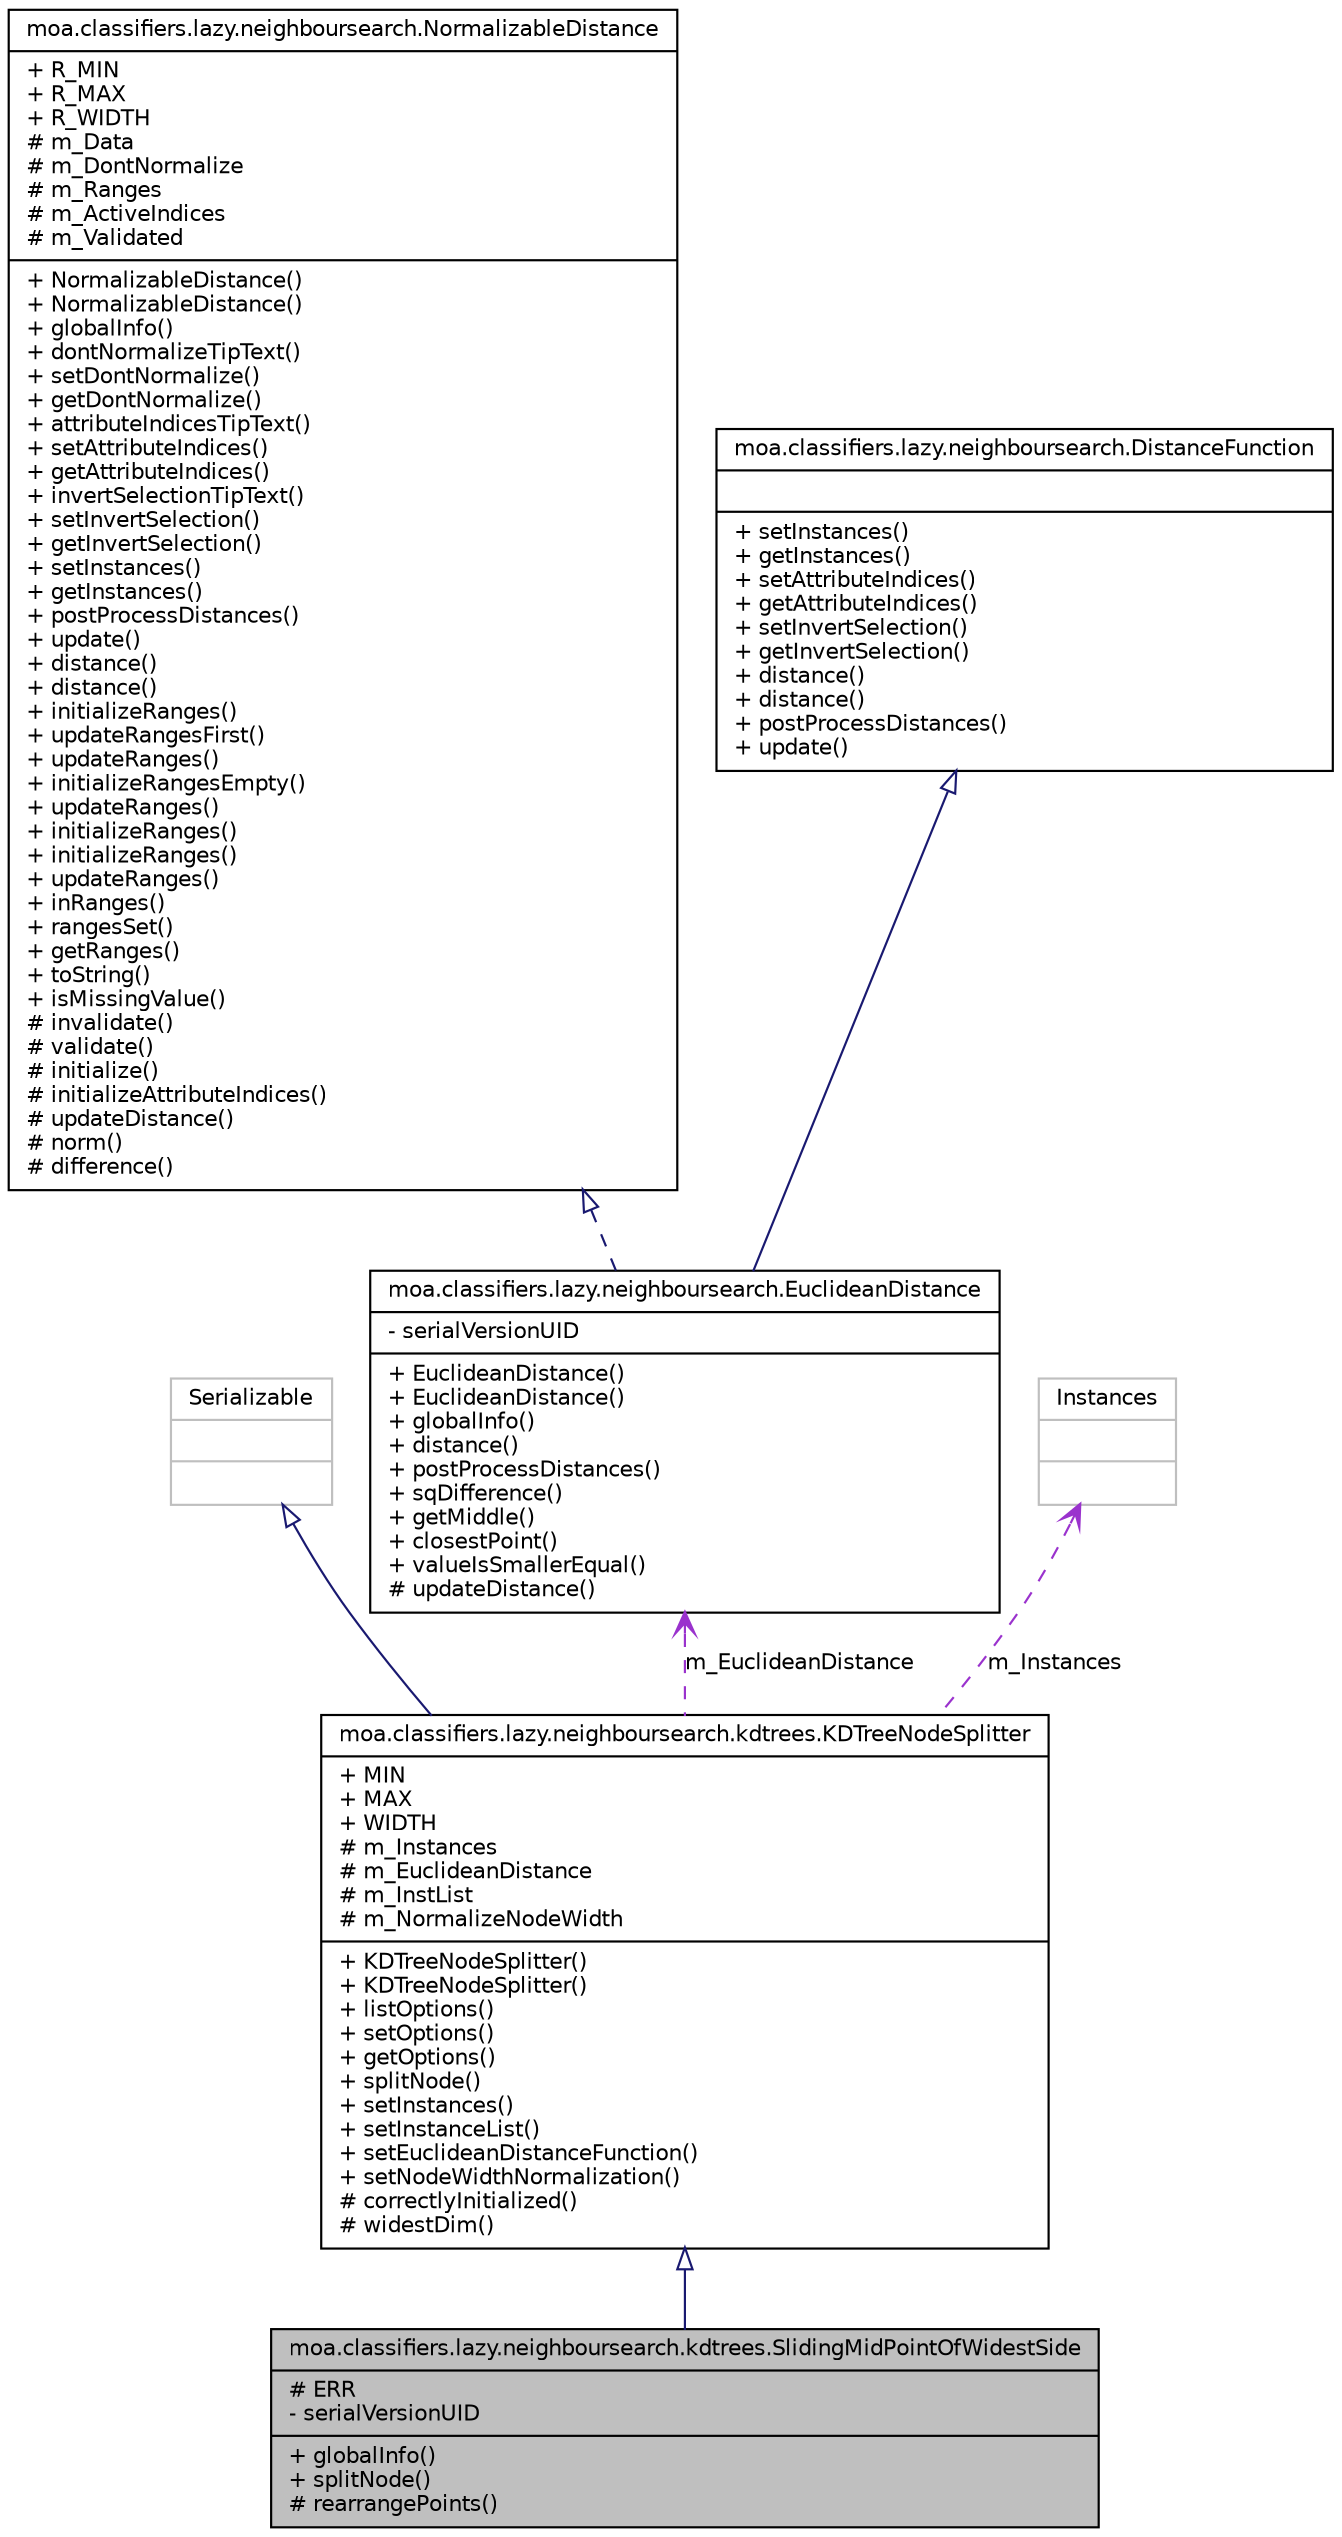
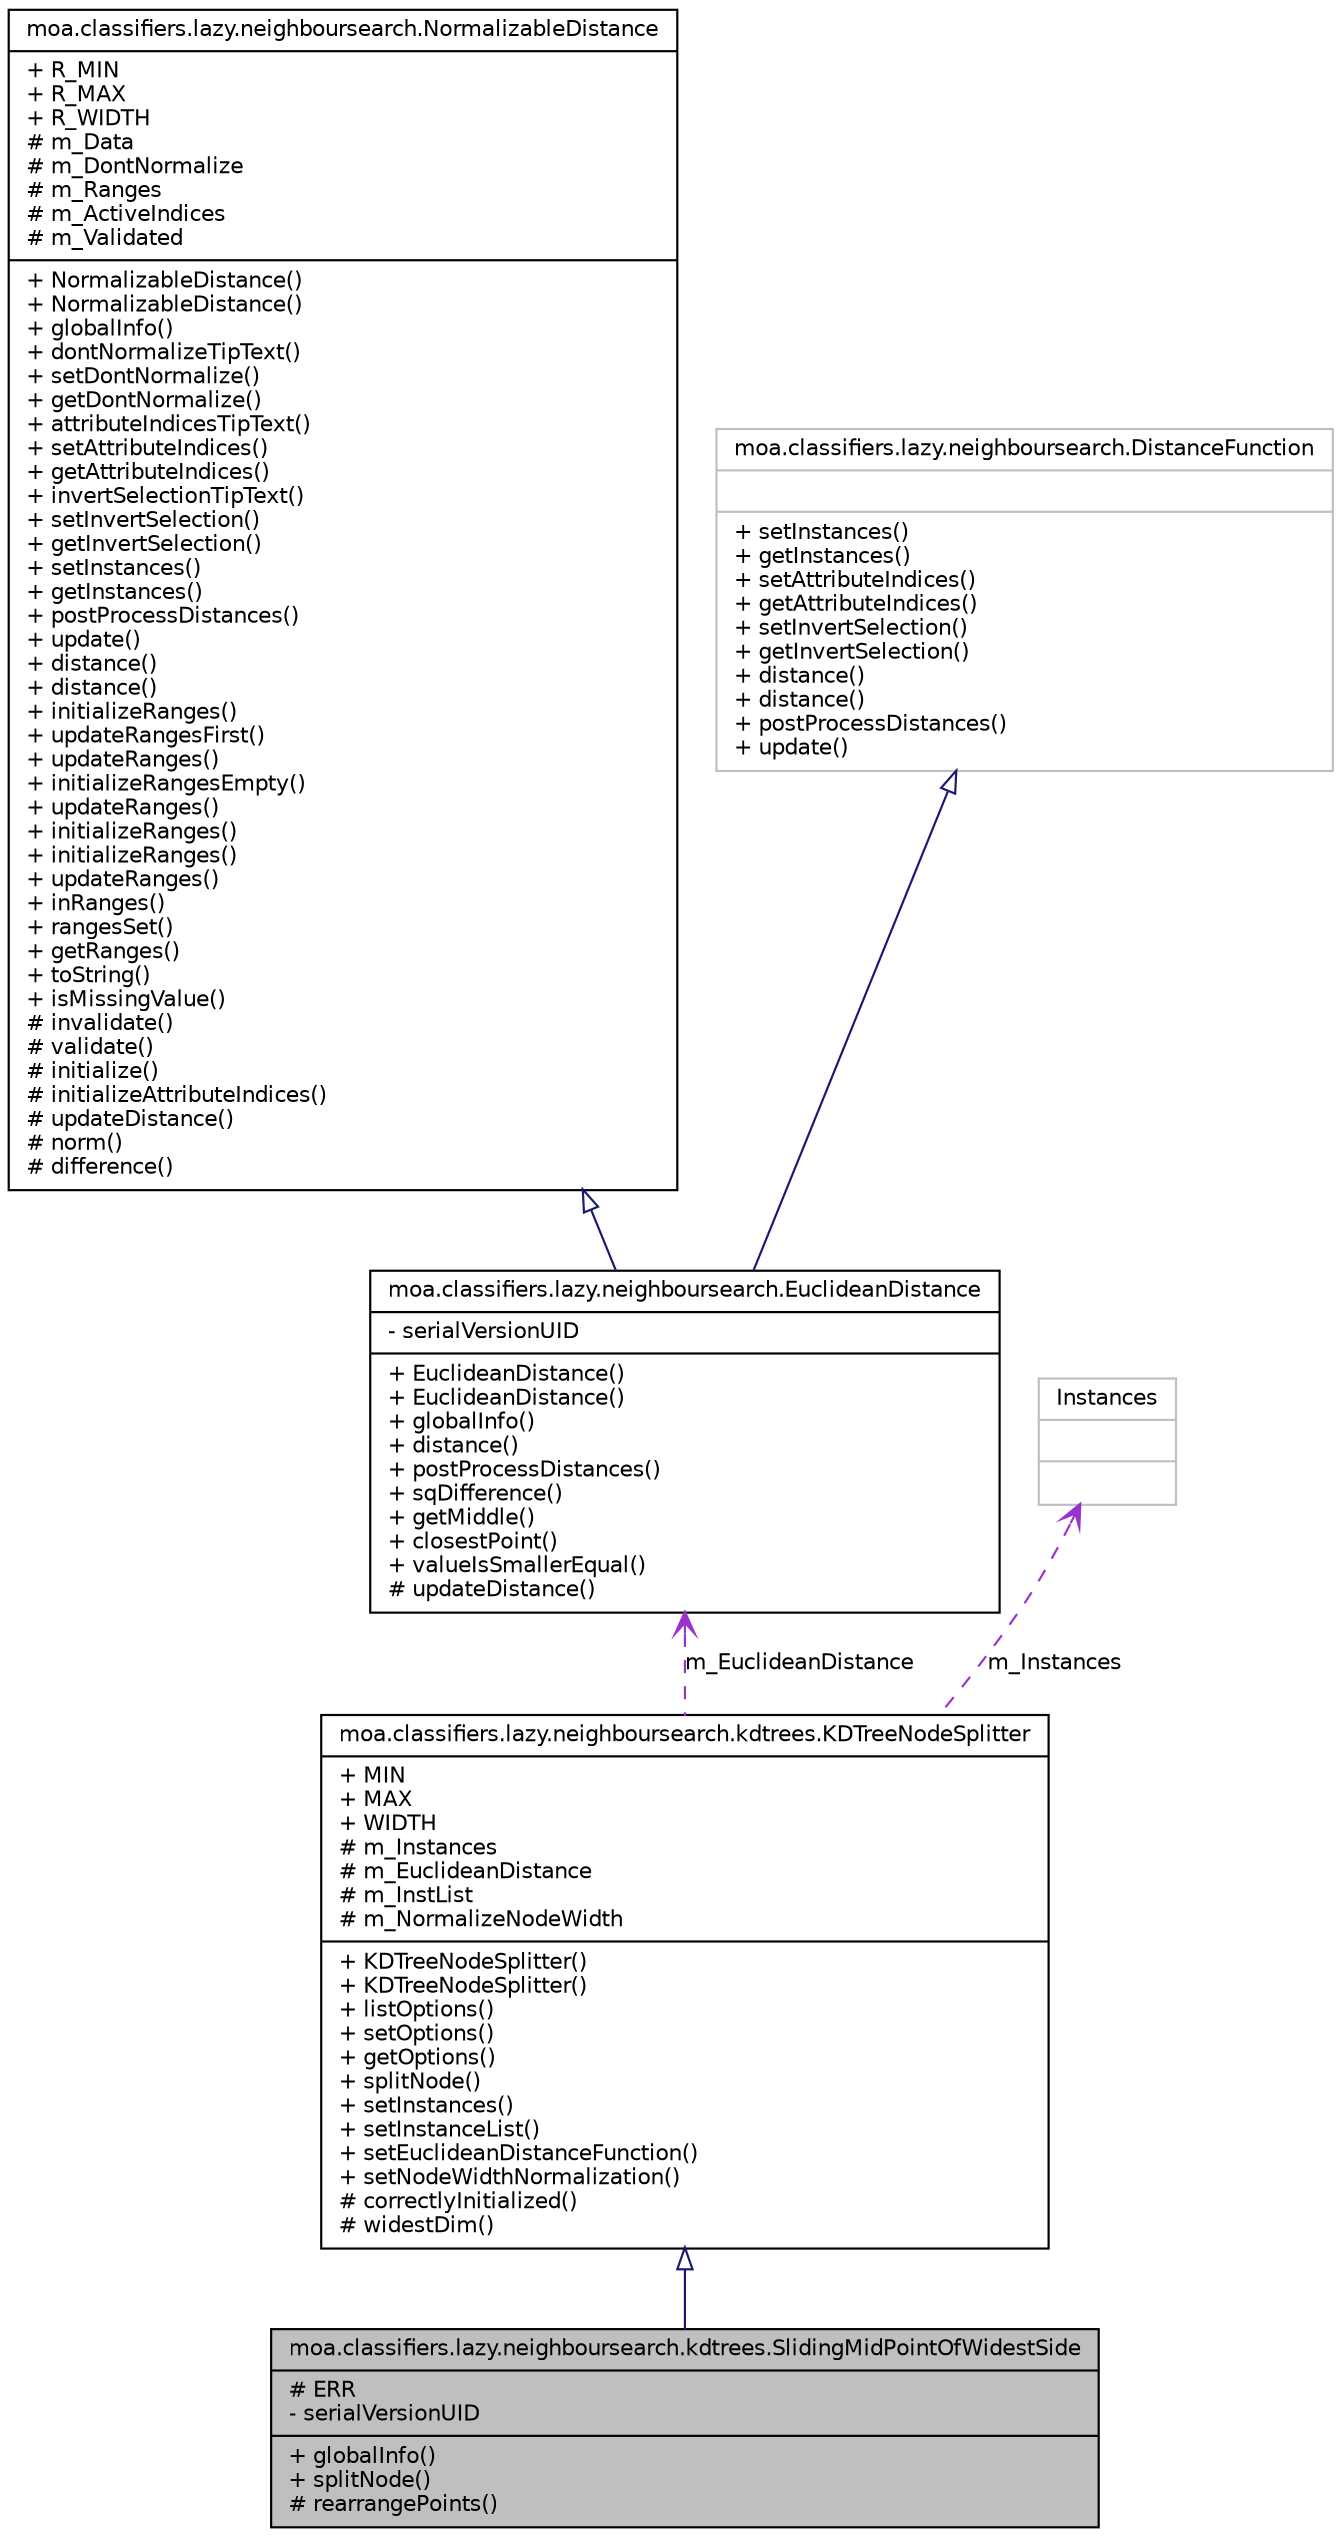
node "moa.classifiers.lazy.neighboursearch.DistanceFunction": color black -> grey75
edge "moa.classifiers.lazy.neighboursearch.EuclideanDistance" -> "moa.classifiers.lazy.neighboursearch.NormalizableDistance": style dashed -> solid
node "Serializable": removed
